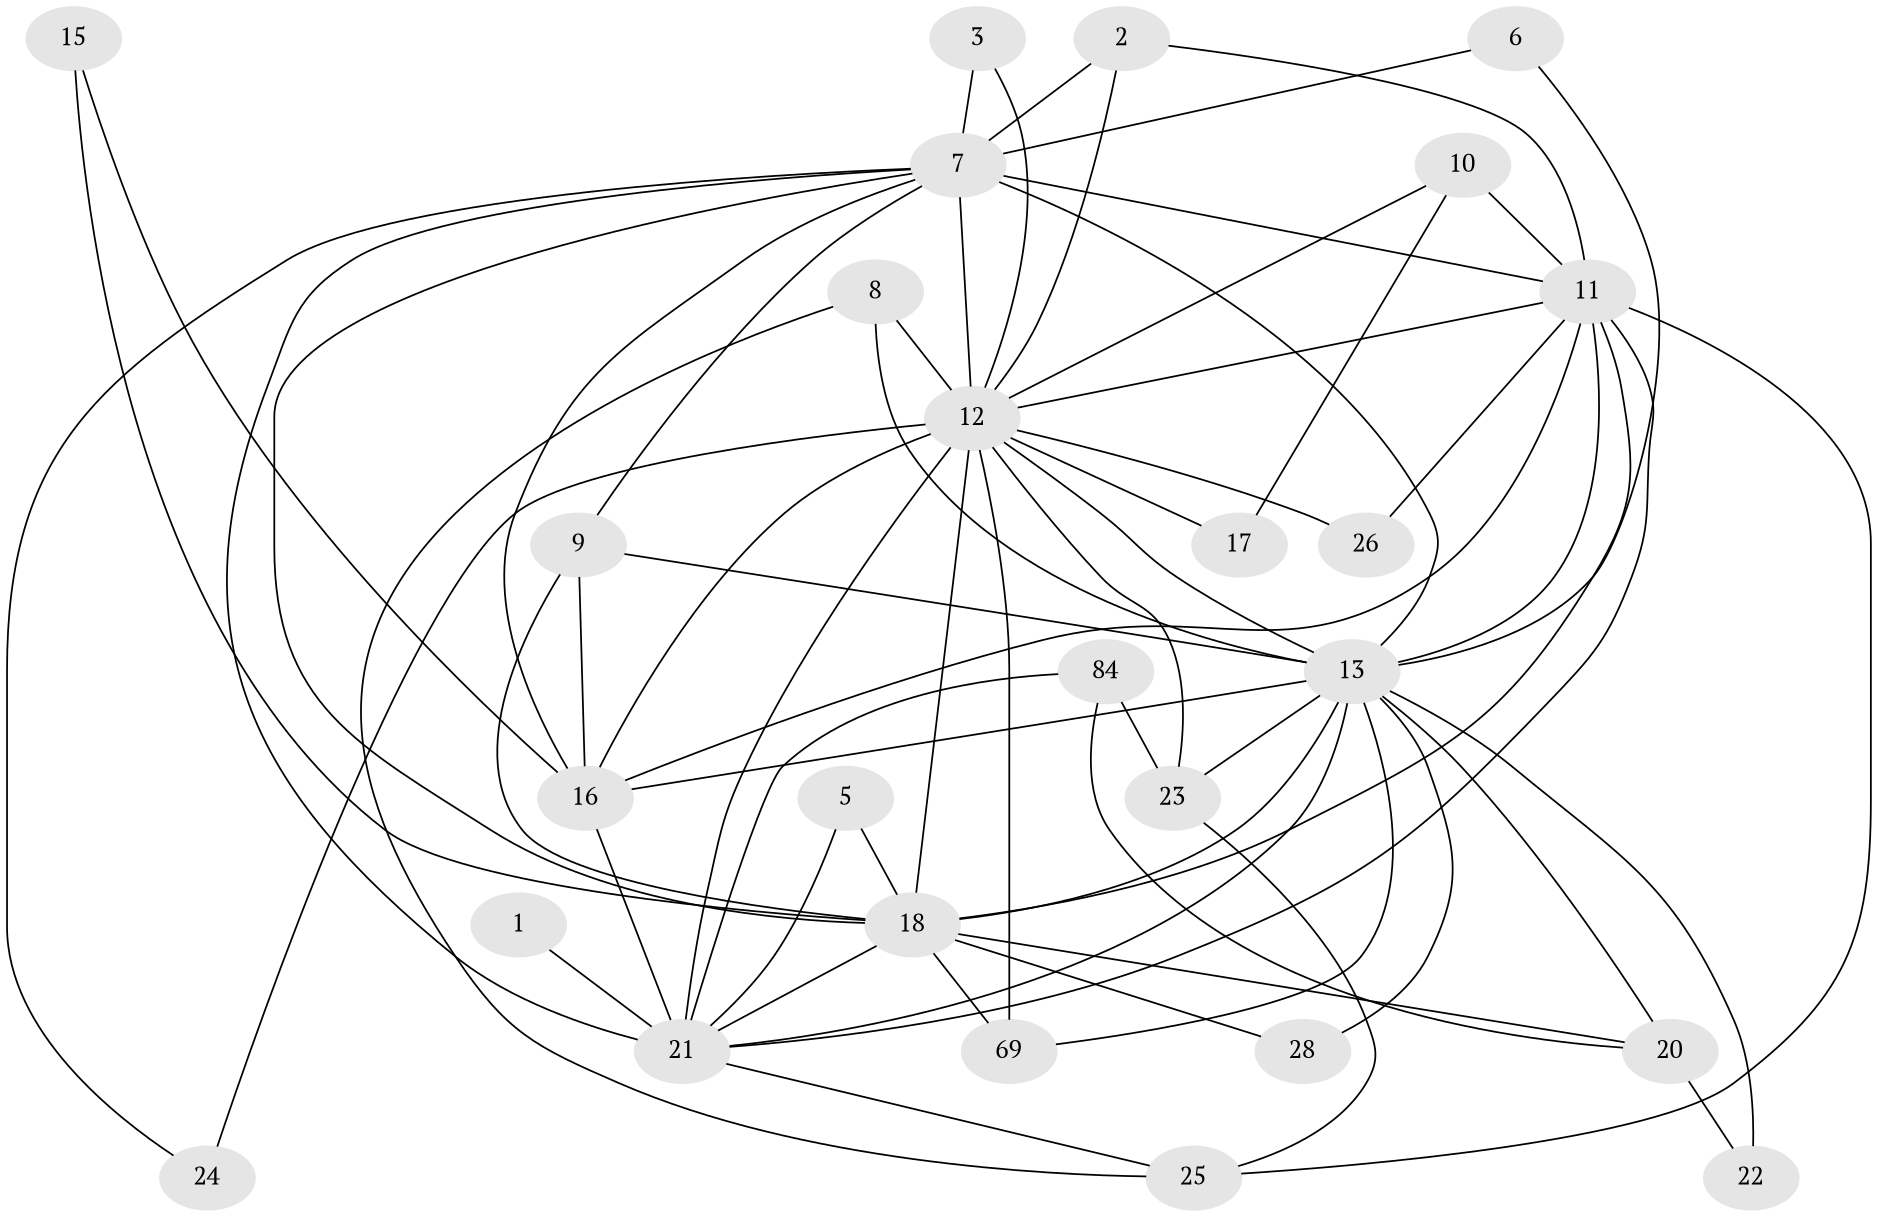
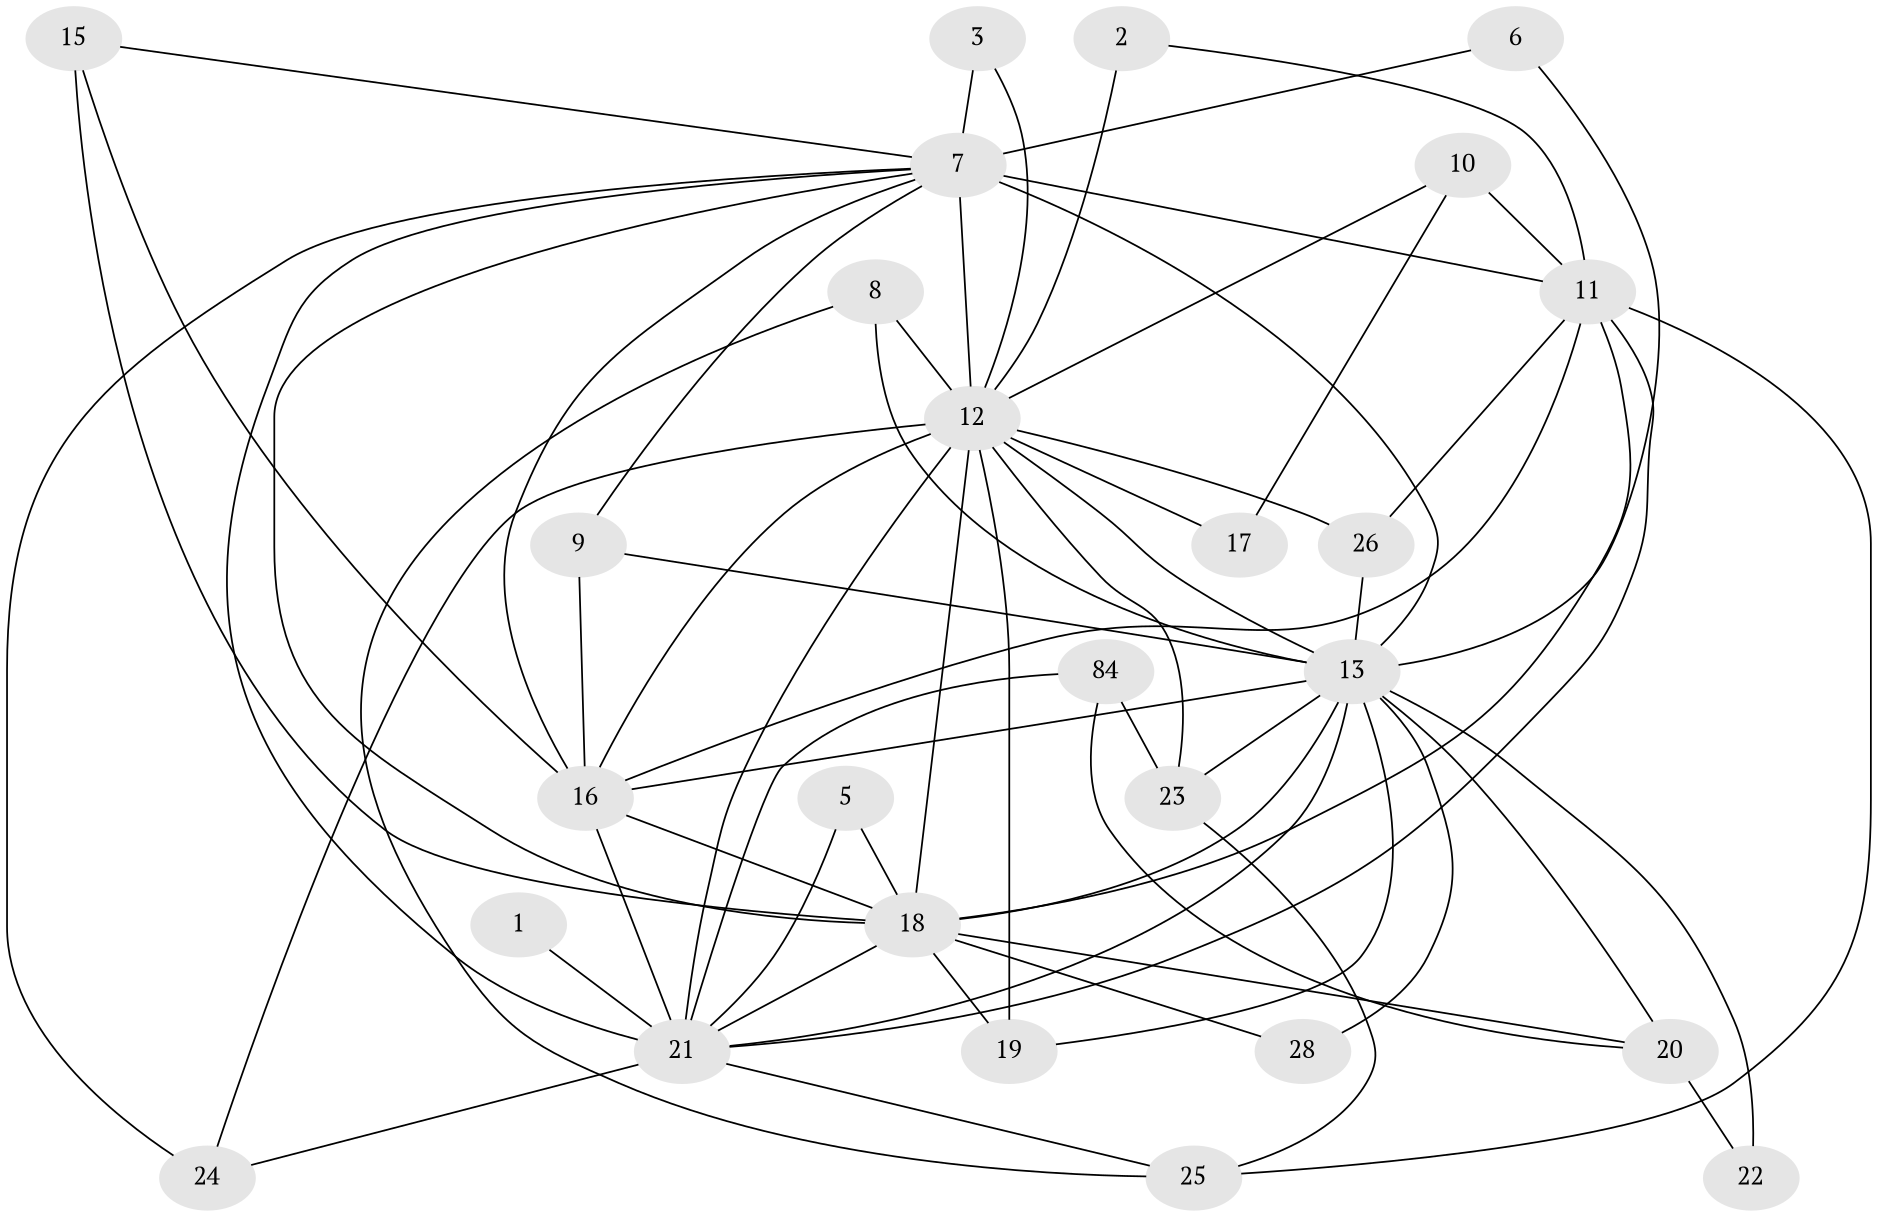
edge "2" -- "7": now "15" -- "7"
edge "11" -- "12": removed
edge "11" -- "13": now "26" -- "13"
edge "9" -- "18": now "16" -- "18"
node "69": label "69" -> "19"
edge "21" -- "24": added
